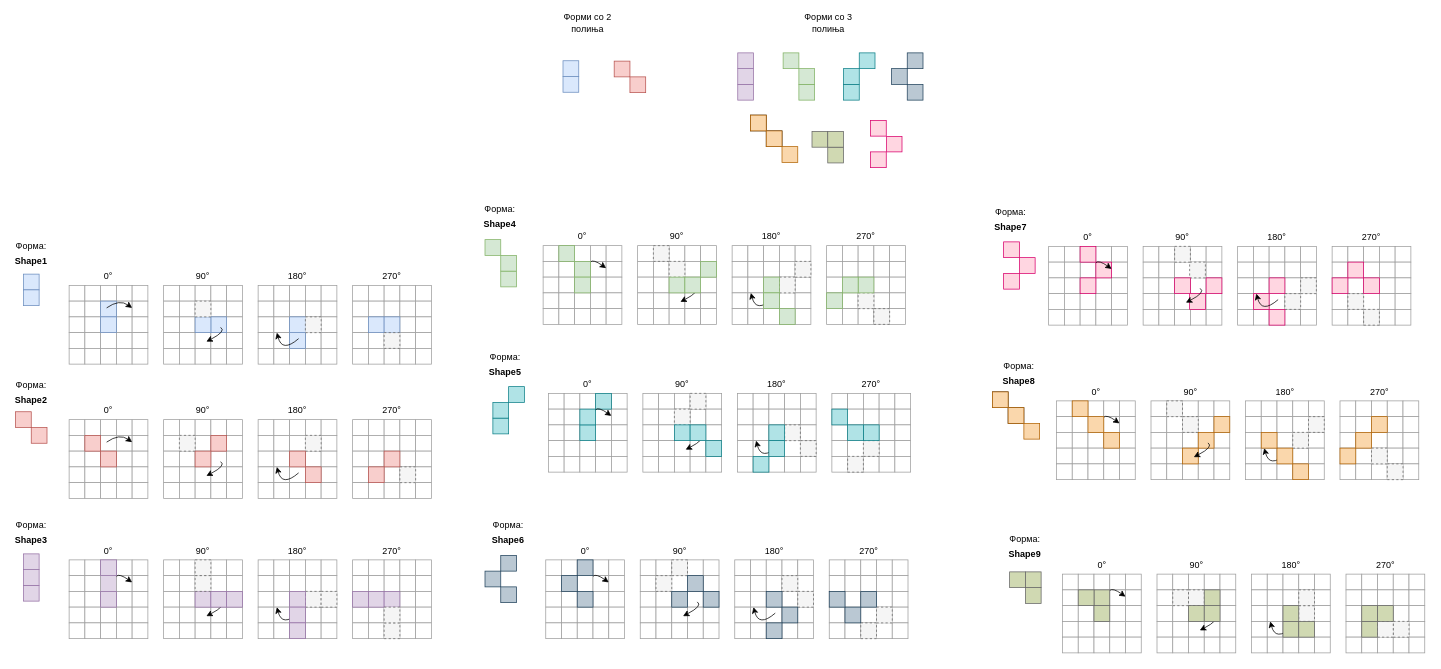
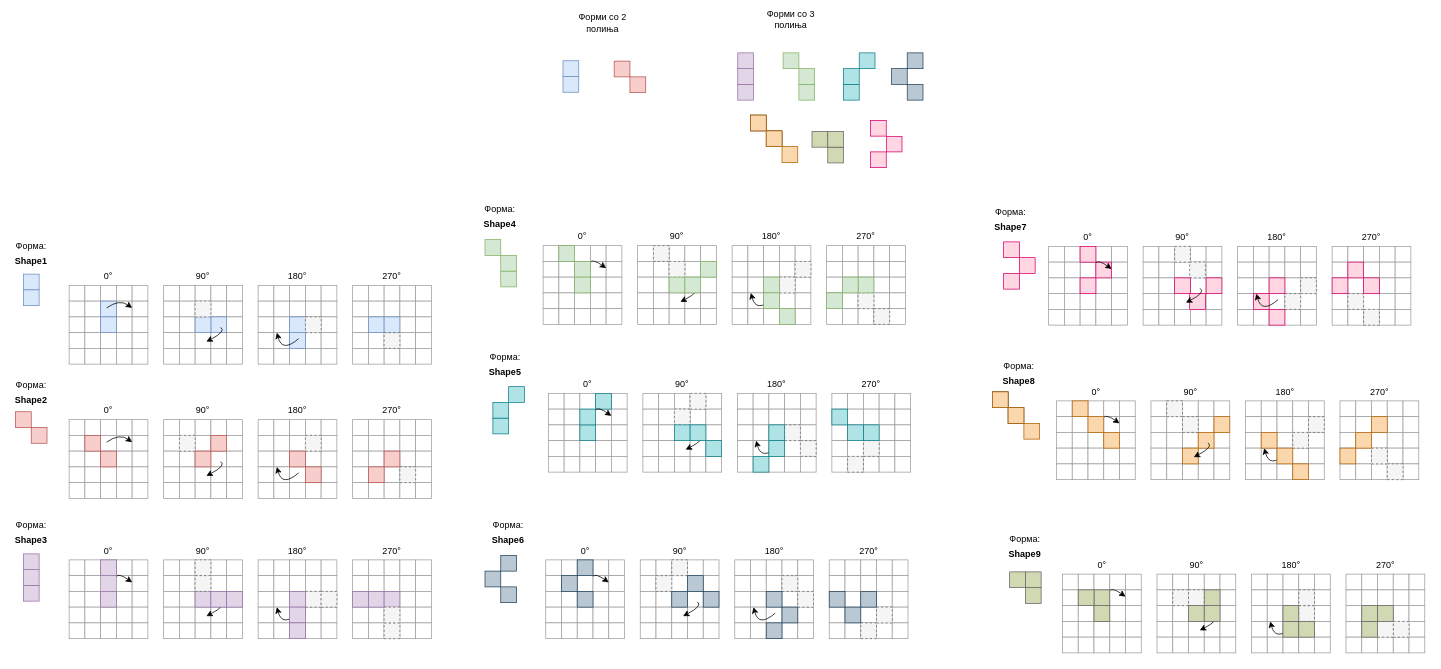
node "Форми со 2 полиња": moved (588, 23) -> (603, 23)
node "Форми со 3 полиња": moved (828, 23) -> (791, 19)
